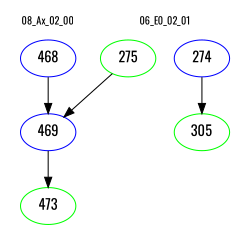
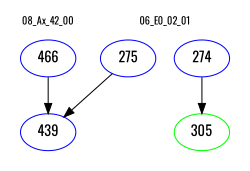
cluster "08_Ax_02_00": label "08_Ax_02_00" -> "08_Ax_42_00"
node "468": label "468" -> "466"
node "275": color green -> blue
node "469": label "469" -> "439"
node "473": removed
